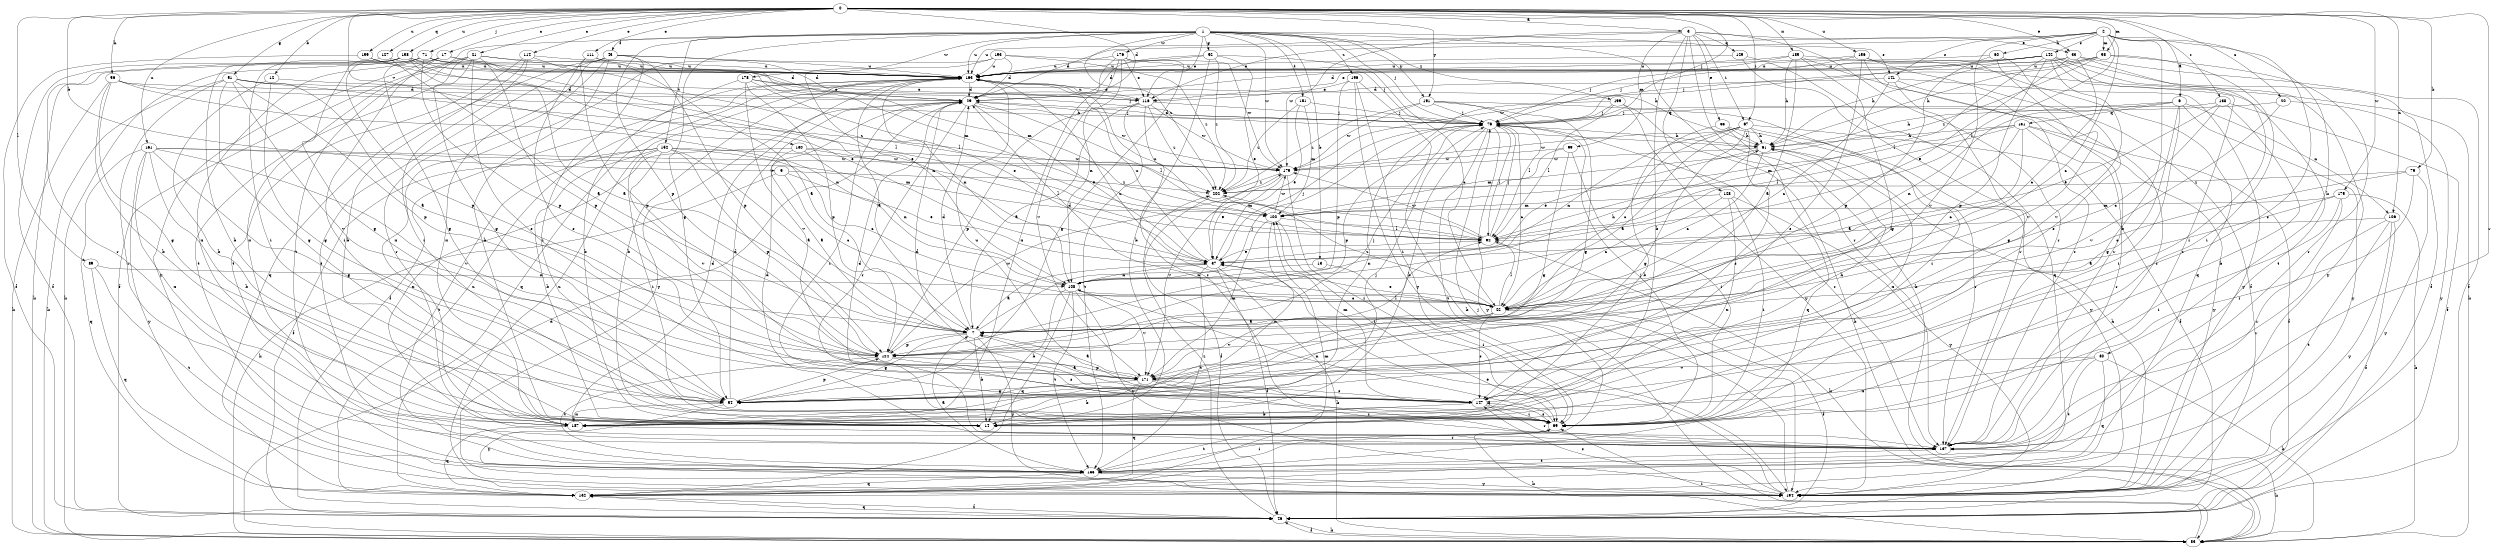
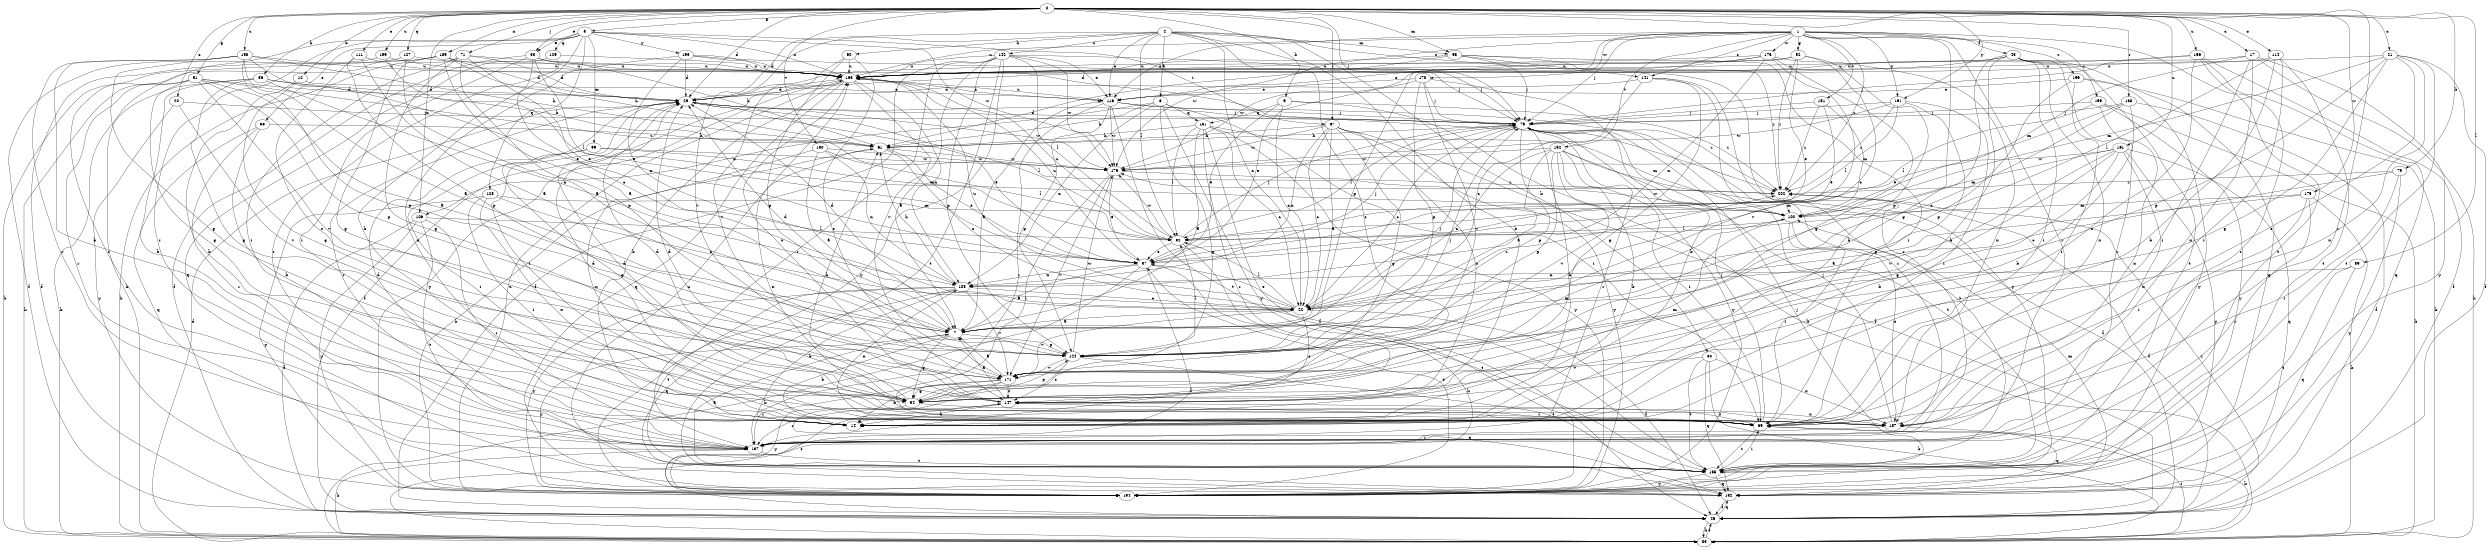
edge "3" -> "193": added, label "y"
edge "9" -> "131": added, label "q"
node "13": removed
edge "124" -> "171": label "p" -> "v"
